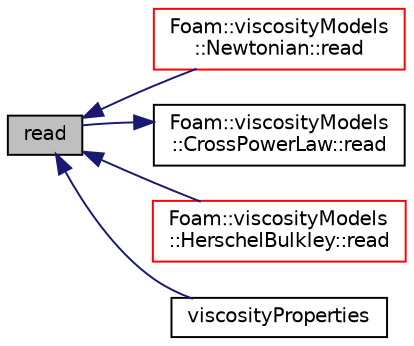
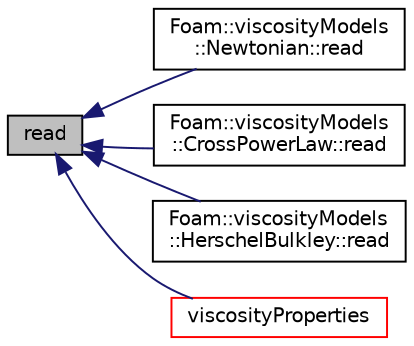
node "Foam::viscosityModels ::Newtonian::read": color red -> black
edge "read" -> "Foam::viscosityModels ::CrossPowerLaw::read": reversed
node "Foam::viscosityModels ::HerschelBulkley::read": color red -> black
node "viscosityProperties": color black -> red
